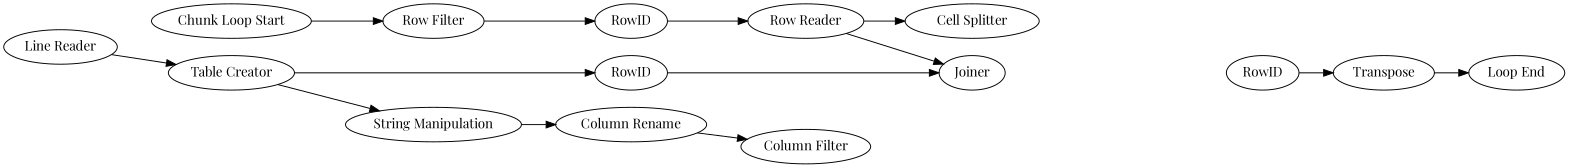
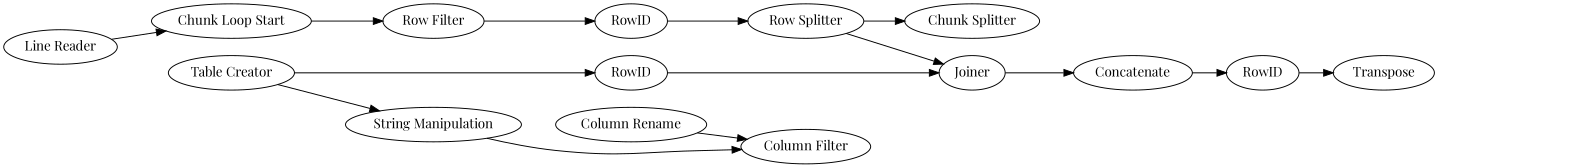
node "Row Reader": label "Row Reader" -> "Row Splitter"
node "Cell Splitter": label "Cell Splitter" -> "Chunk Splitter"
edge "Line Reader" -> "Table Creator": now "Line Reader" -> "Chunk Loop Start"
node "Concatenate": added
node "Loop End": removed
edge "String Manipulation" -> "Column Rename": now "String Manipulation" -> "Column Filter"
